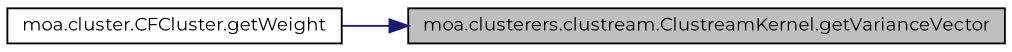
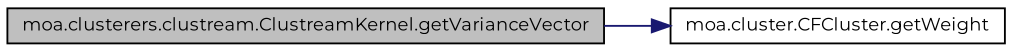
edge "moa.cluster.CFCluster.getWeight" -> "moa.clusterers.clustream.ClustreamKernel.getVarianceVector": reversed
